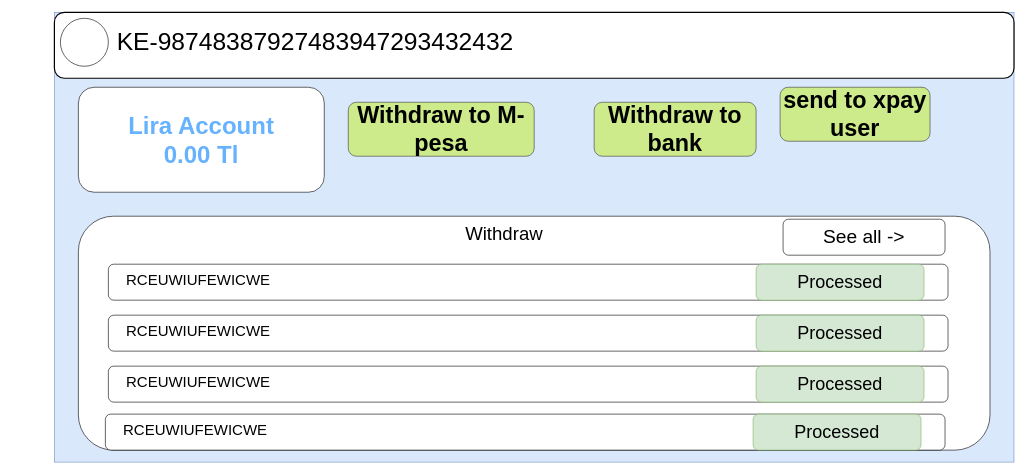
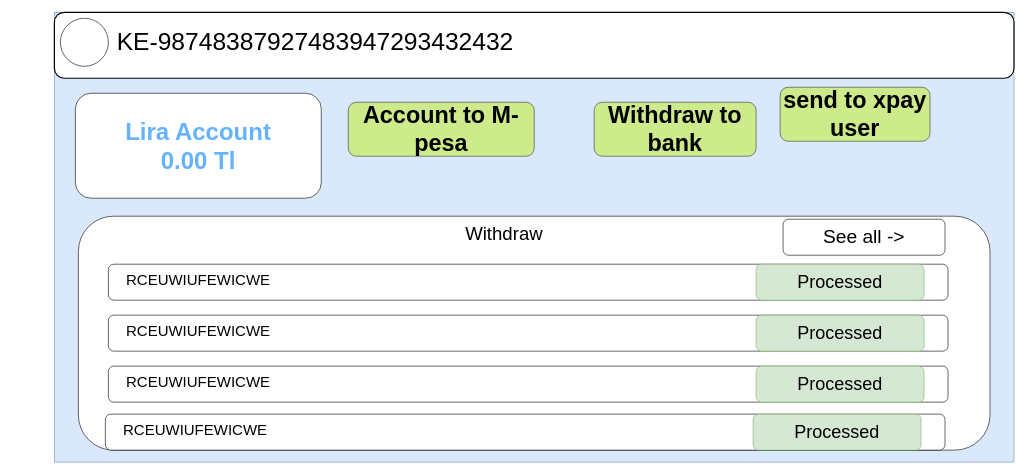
node "Withdraw to M-pesa": label "Withdraw to M-pesa" -> "Account to M-pesa"
node "Lira Account 0.00 Tl": moved (201, 140) -> (198, 146)
